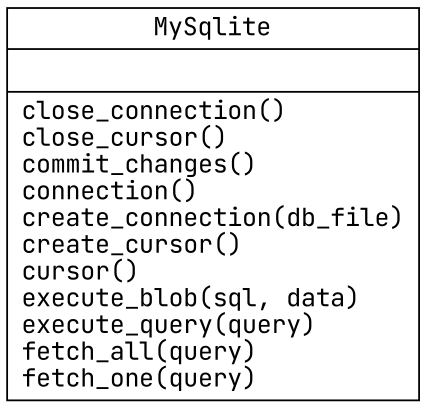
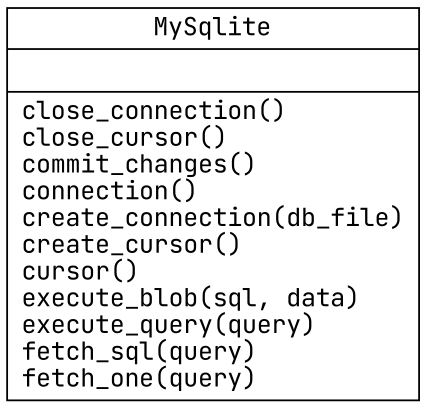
node "MySqlite": text "fetch_all(query)" -> "fetch_sql(query)"
